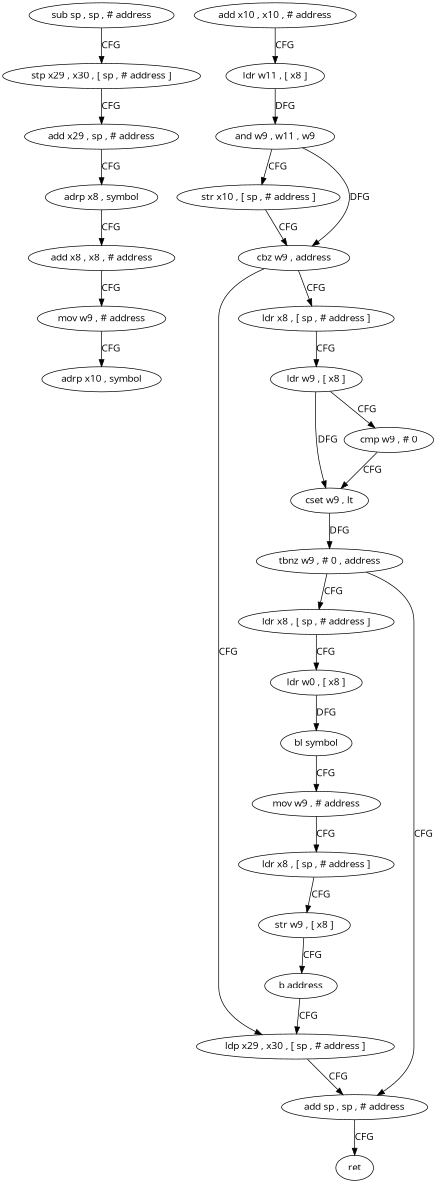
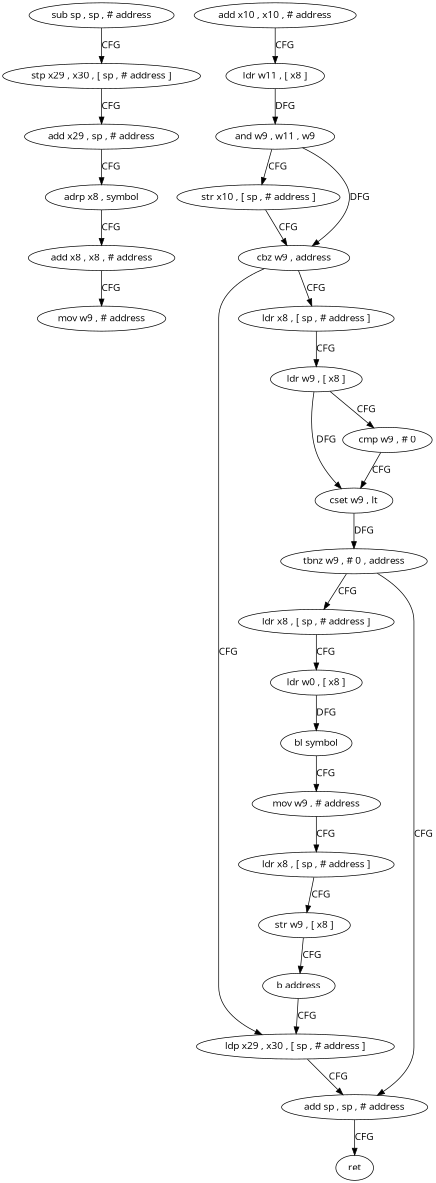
node "adrp x10 , symbol": removed
